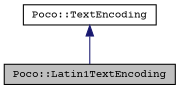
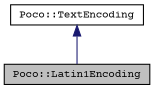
node "Poco::Latin1TextEncoding": label "Poco::Latin1TextEncoding" -> "Poco::Latin1Encoding"
